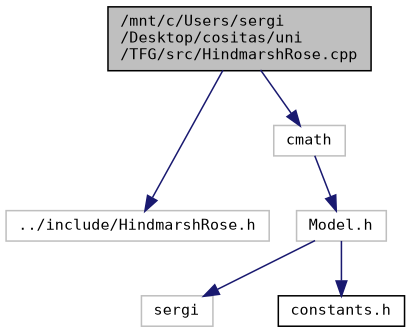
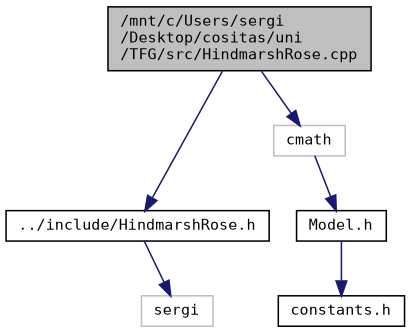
node "../include/HindmarshRose.h": color grey75 -> black
node "Model.h": color grey75 -> black
edge "Model.h" -> "sergi": now "../include/HindmarshRose.h" -> "sergi"
